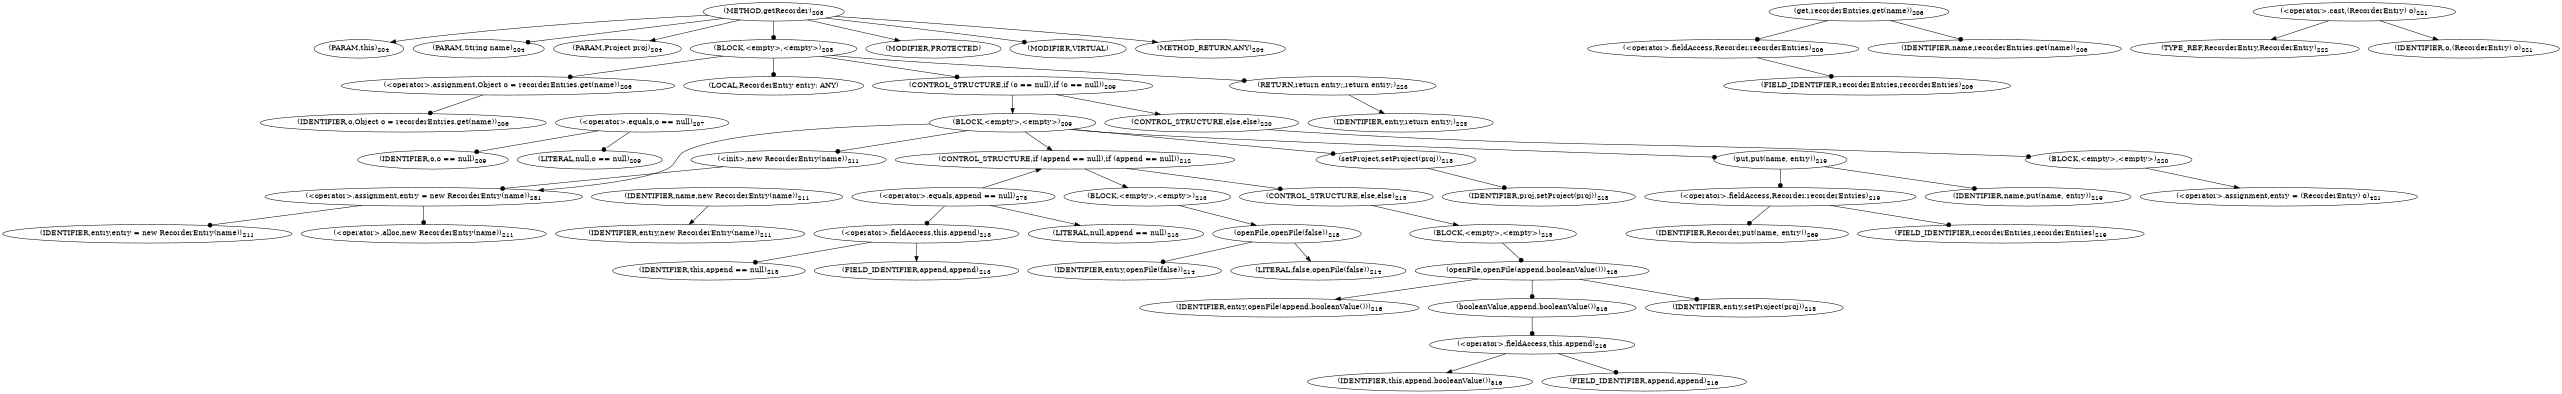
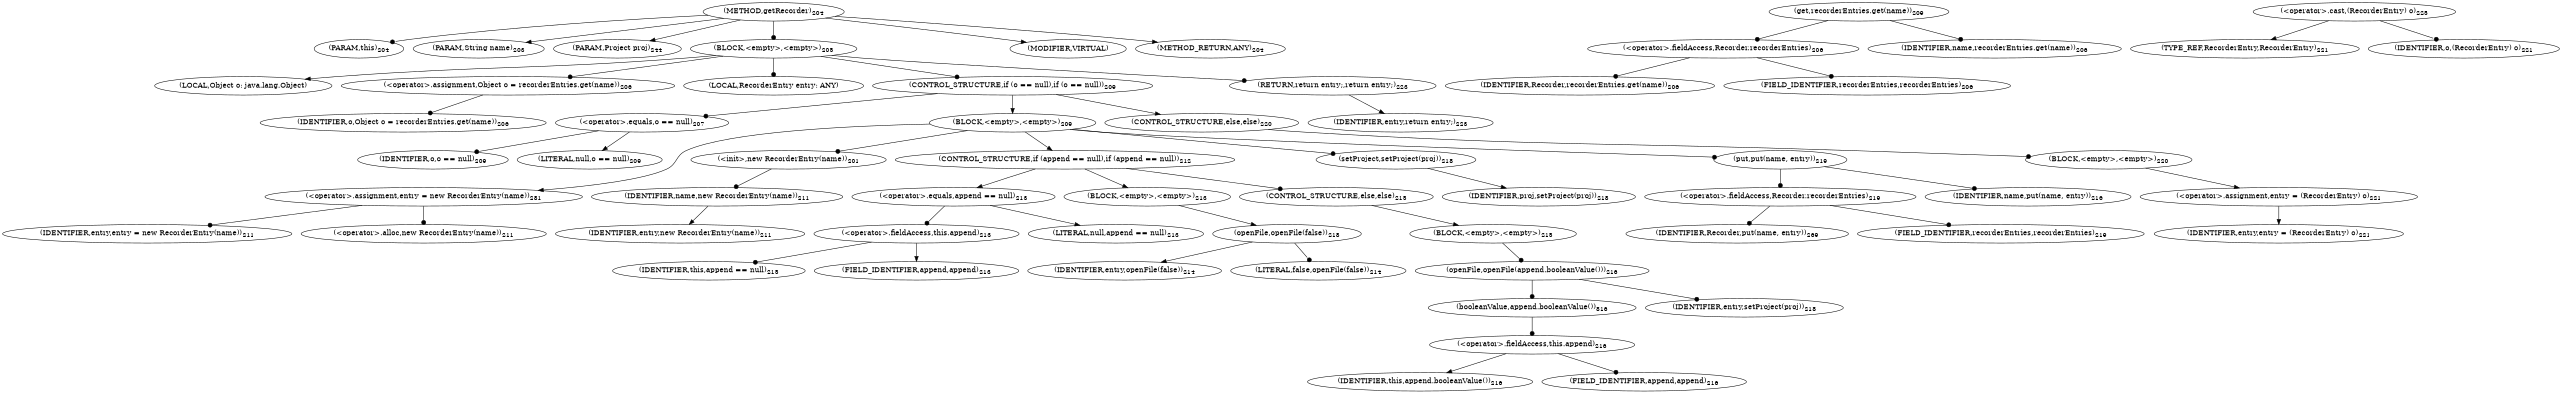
node "(METHOD,getRecorder)": text "208" -> "204"
node "(get,recorderEntries.get(name))": text "206" -> "209"
node "(<operator>.cast,(RecorderEntry) o)": text "221" -> "225"
edge "(METHOD,getRecorder)" -> "(PARAM,this)": arrowhead normal -> dot
edge "(METHOD,getRecorder)" -> "(PARAM,String name)": arrowhead dot -> normal
edge "(METHOD,getRecorder)" -> "(MODIFIER,VIRTUAL)": arrowhead dot -> normal
edge "(<operator>.cast,(RecorderEntry) o)" -> "(IDENTIFIER,o,(RecorderEntry) o)": arrowhead normal -> dot
node "(PARAM,String name)": text "204" -> "203"
node "(PARAM,Project proj)": text "204" -> "244"
node "(TYPE_REF,RecorderEntry,RecorderEntry)": text "222" -> "221"
node "(MODIFIER,PROTECTED)": removed
node "(LOCAL,Object o: java.lang.Object)": added
node "(IDENTIFIER,Recorder,recorderEntries.get(name))": added
edge "(CONTROL_STRUCTURE,if (o == null),if (o == null))" -> "(<operator>.equals,o == null)": added
edge "(<operator>.equals,o == null)" -> "(LITERAL,null,o == null)": arrowhead dot -> normal
node "(<init>,new RecorderEntry(name))": text "211" -> "201"
edge "(<init>,new RecorderEntry(name))" -> "(<operator>.assignment,entry = new RecorderEntry(name))": now "(<init>,new RecorderEntry(name))" -> "(IDENTIFIER,name,new RecorderEntry(name))"
edge "(setProject,setProject(proj))" -> "(IDENTIFIER,proj,setProject(proj))": arrowhead dot -> normal
edge "(<operator>.equals,append == null)" -> "(CONTROL_STRUCTURE,if (append == null),if (append == null))": reversed
node "(<operator>.equals,append == null)": text "273" -> "213"
node "(IDENTIFIER,name,put(name, entry))": text "219" -> "216"
node "(<operator>.assignment,entry = (RecorderEntry) o)": text "421" -> "221"
node "(IDENTIFIER,entry,entry = (RecorderEntry) o)": added
edge "(openFile,openFile(false))" -> "(LITERAL,false,openFile(false))": arrowhead normal -> dot
edge "(openFile,openFile(false))" -> "(IDENTIFIER,entry,openFile(false))": arrowhead dot -> normal
node "(openFile,openFile(append.booleanValue()))": text "416" -> "216"
node "(IDENTIFIER,entry,openFile(append.booleanValue()))": removed
node "(IDENTIFIER,this,append.booleanValue())": text "816" -> "216"
